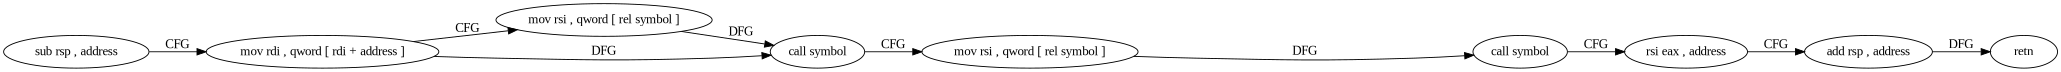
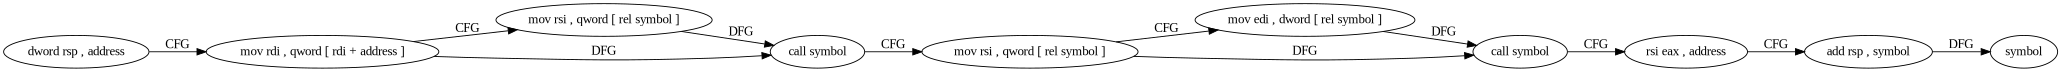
node "mov edi , dword [ rel symbol ]": added
node "sub rsp , address": label "sub rsp , address" -> "dword rsp , address"
node "add rsp , address": label "add rsp , address" -> "add rsp , symbol"
node "retn": label "retn" -> "symbol"
